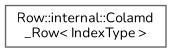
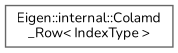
node "Row::internal::Colamd _Row< IndexType >": label "Row::internal::Colamd _Row< IndexType >" -> "Eigen::internal::Colamd _Row< IndexType >"
